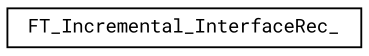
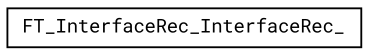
node "FT_Incremental_InterfaceRec_": label "FT_Incremental_InterfaceRec_" -> "FT_InterfaceRec_InterfaceRec_"
